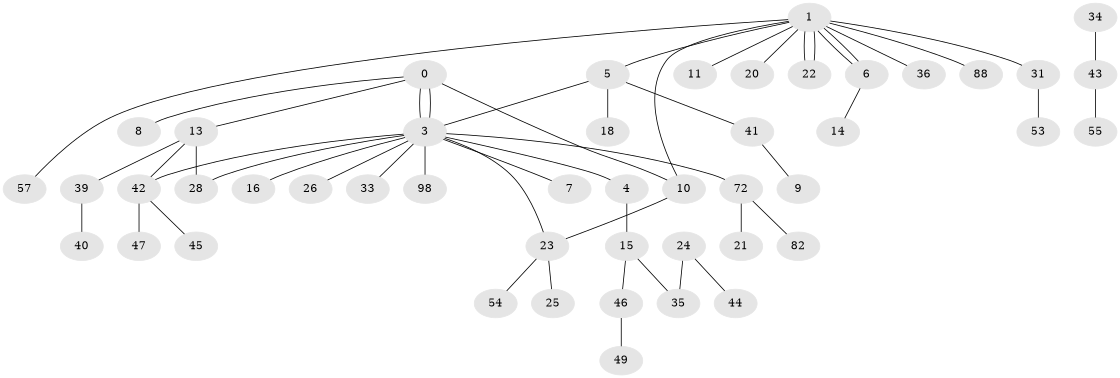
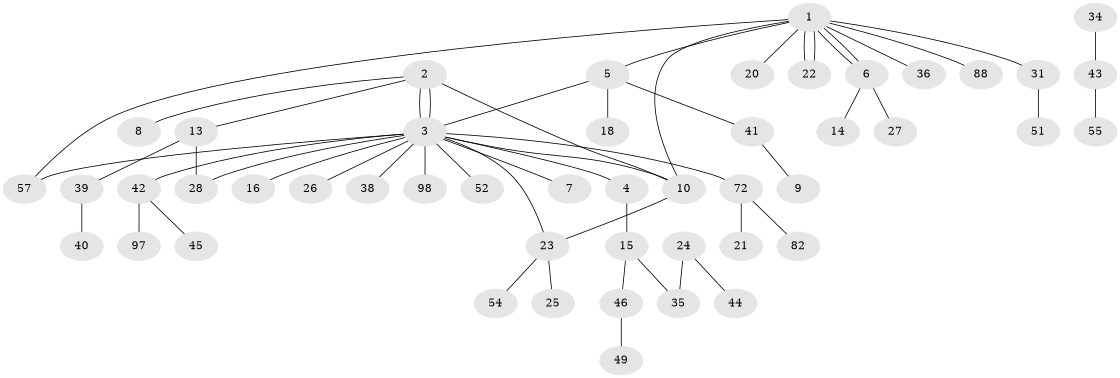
node "0": label "0" -> "2"
node "11": removed
node "27": added
node "53": label "53" -> "51"
edge "3" -- "57": added
edge "3" -- "10": added
edge "13" -- "42": removed
node "33": label "33" -> "38"
node "52": added
node "47": label "47" -> "97"
